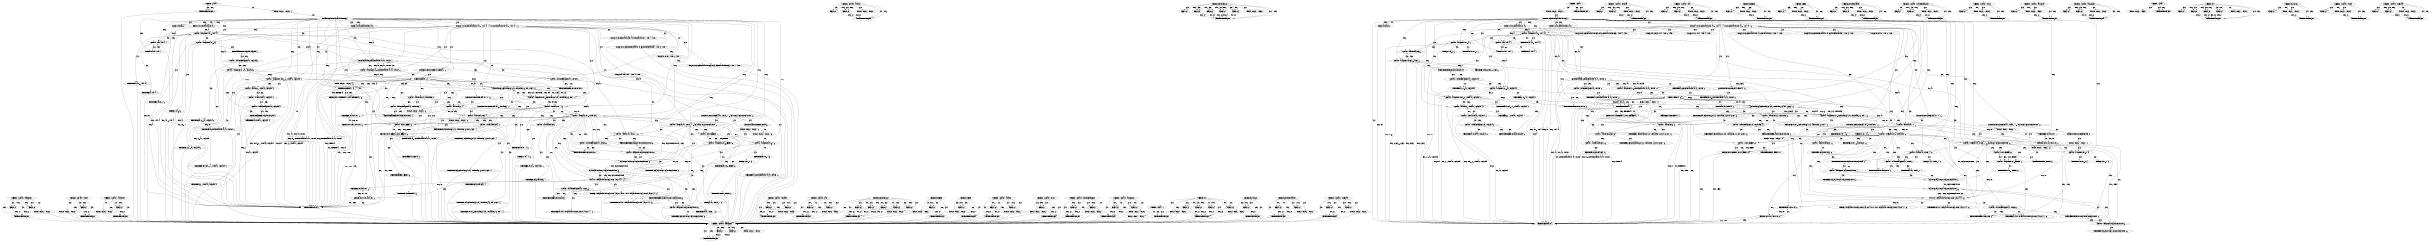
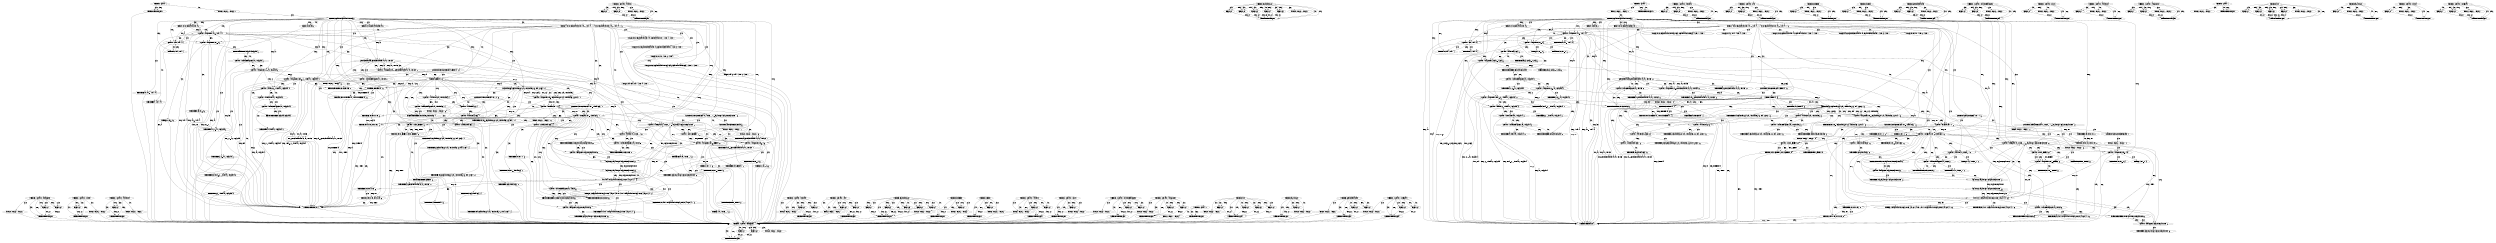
node "<(LOCAL,void* preply: void*)<SUB>8</SUB>>": removed
node "(IDENTIFIER,reply,*preply = &reply)": added
node "<(LOCAL,void* p: void*)<SUB>8</SUB>>": added
